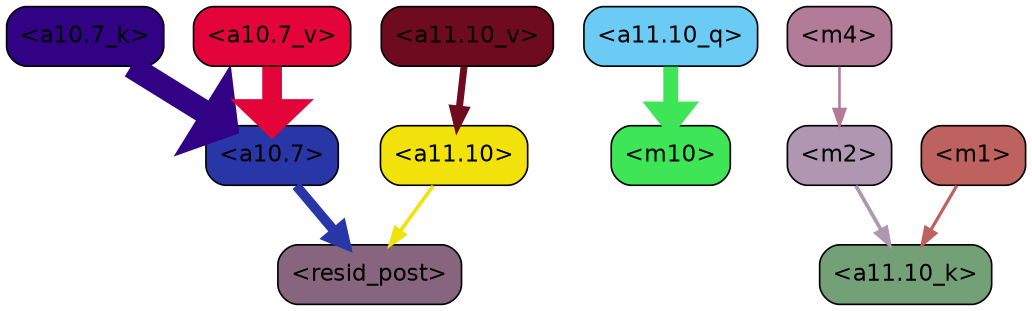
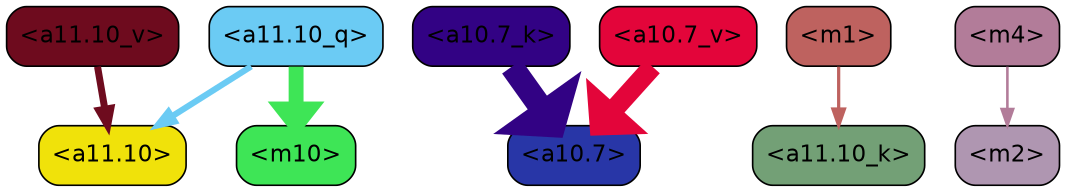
edge "<a11.10_q>" -> "<a11.10>": added
edge "<m2>" -> "<a11.10_k>": removed
node "<resid_post>": removed
